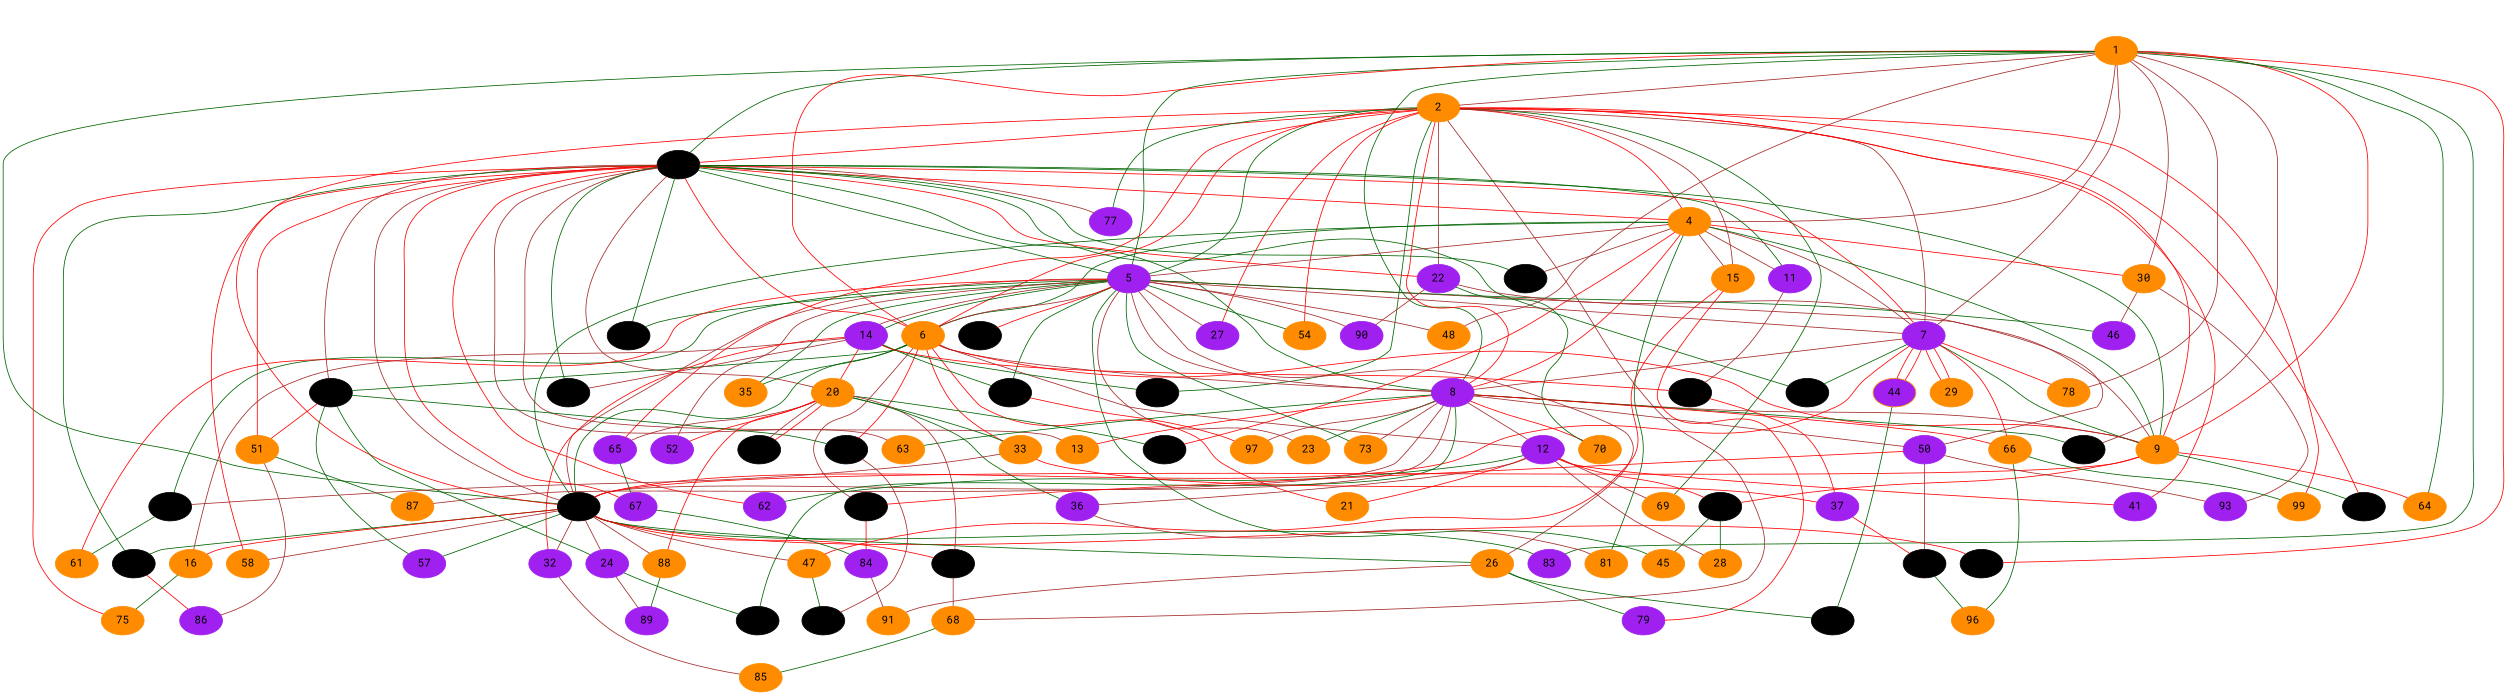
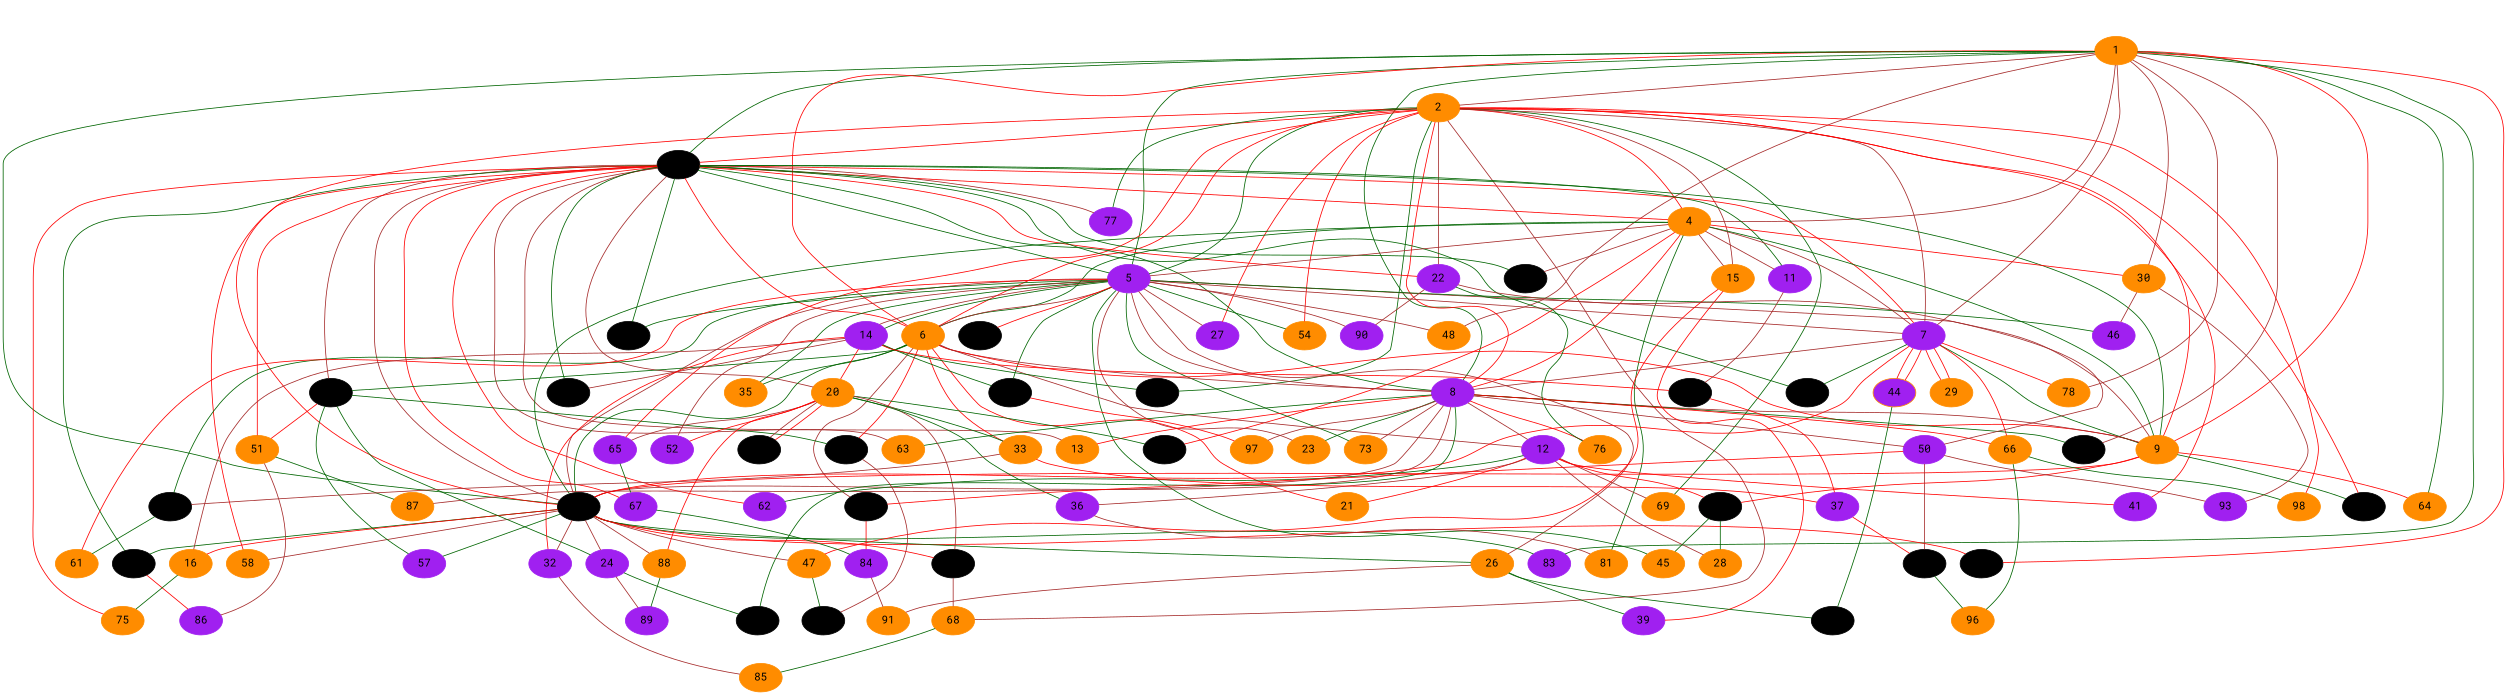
node "70": label "70" -> "76"
node "99": label "99" -> "98"
node "79": label "79" -> "39"
